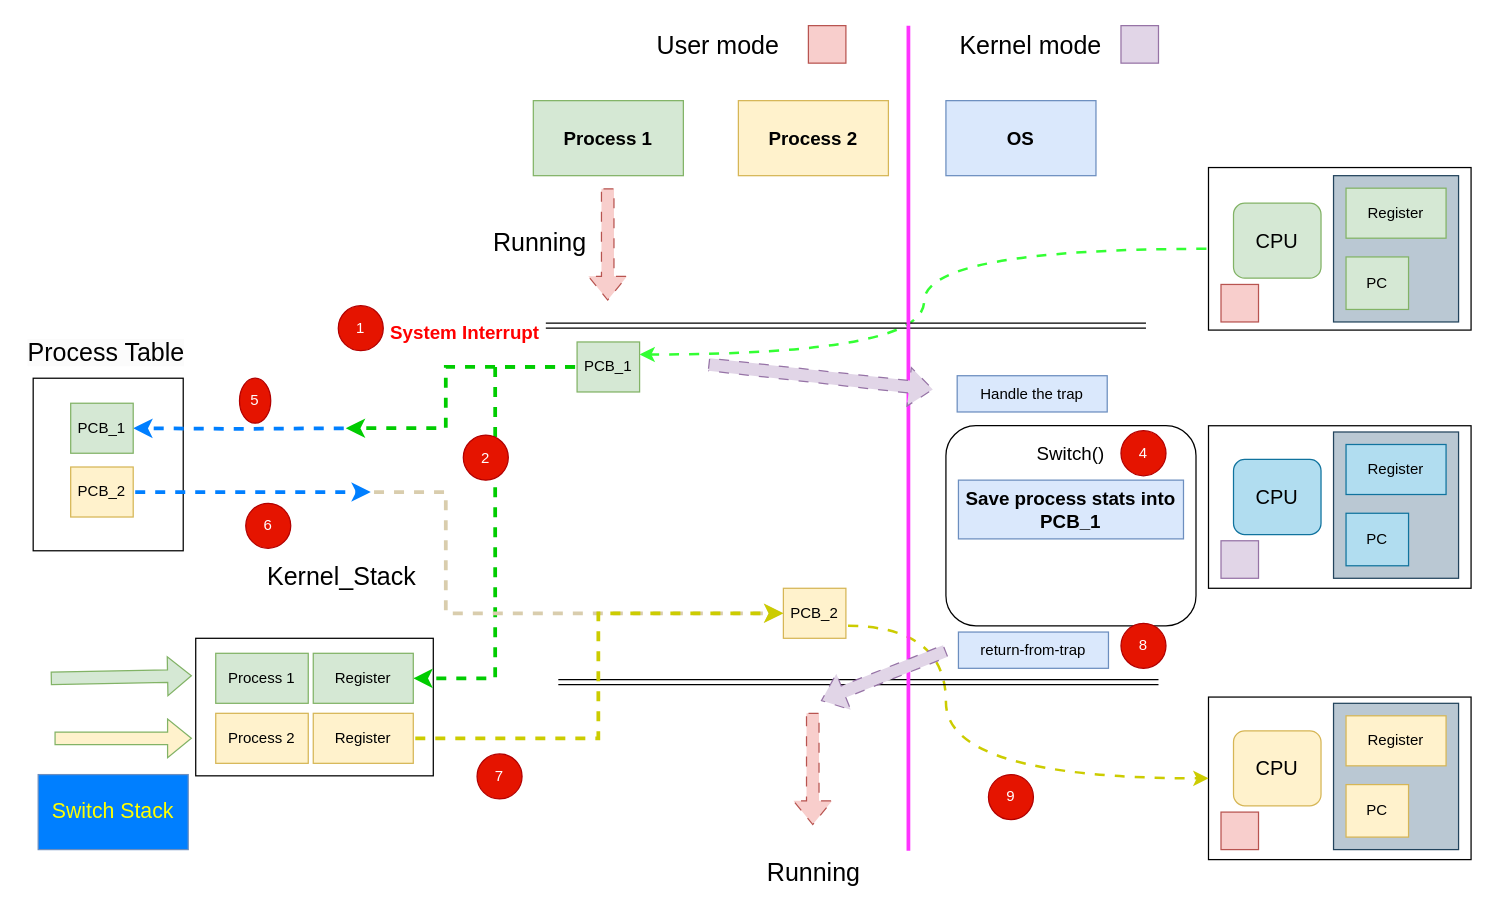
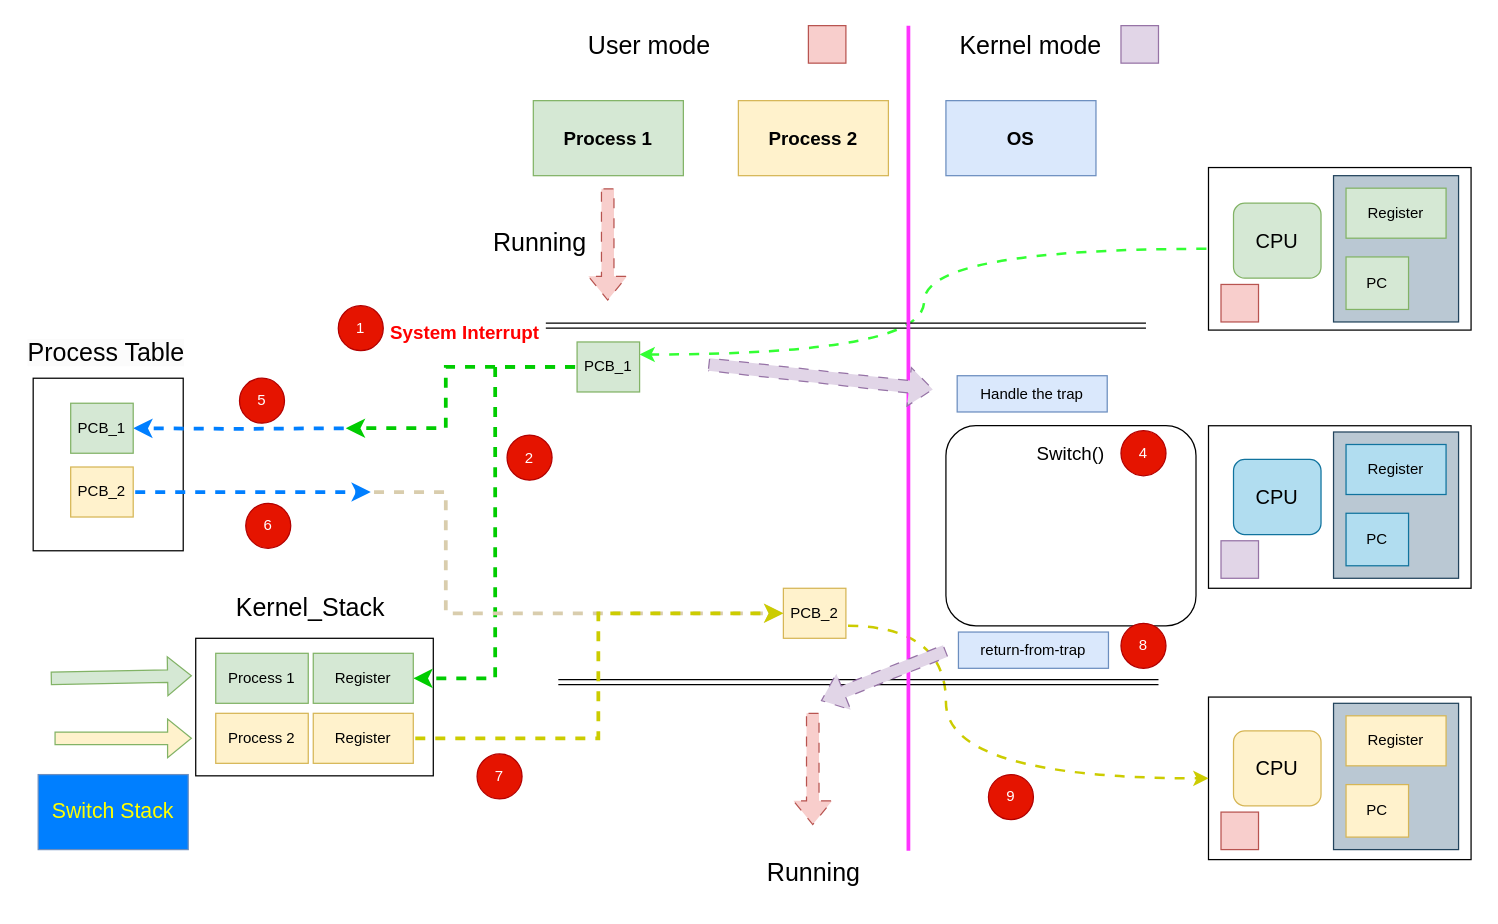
node "User mode": moved (718, 44) -> (649, 44)
node "5": size 31x45 -> 45x45
node "2": moved (486, 458) -> (529, 458)
node "Save process stats into PCB_1": removed
node "Kernel_Stack": moved (342, 576) -> (311, 607)
